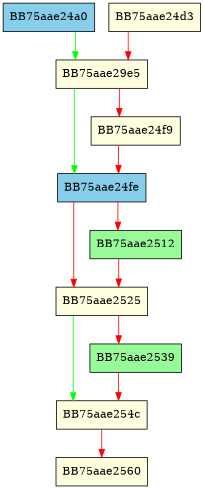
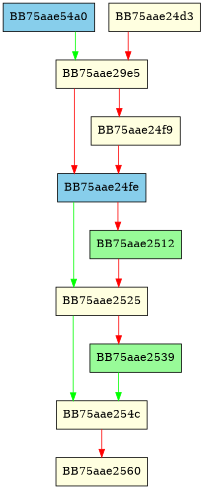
node "BB75aae24a0": label "BB75aae24a0" -> "BB75aae54a0"
edge "BB75aae29e5" -> "BB75aae24fe": color green -> red
edge "BB75aae24fe" -> "BB75aae2525": color red -> green
edge "BB75aae2539" -> "BB75aae254c": color red -> green
